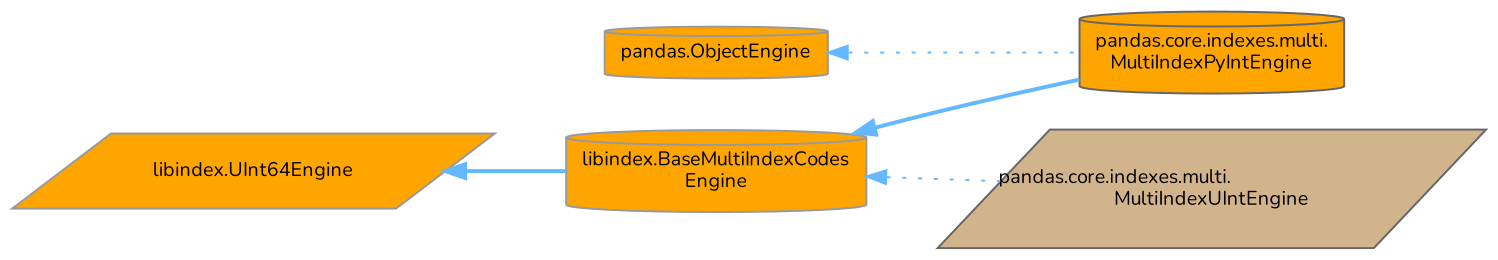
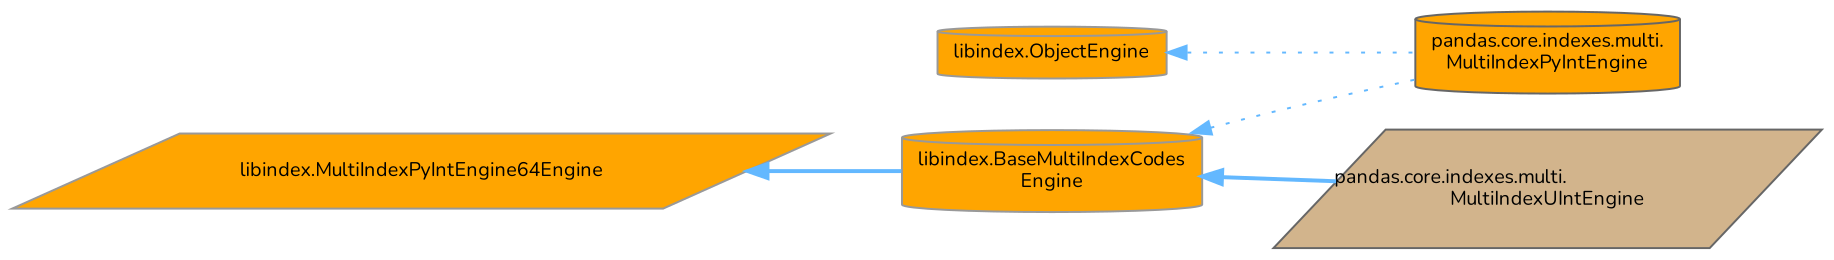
node "pandas.ObjectEngine": label "pandas.ObjectEngine" -> "libindex.ObjectEngine"
edge "pandas.core.indexes.multi. MultiIndexPyIntEngine" -> "libindex.BaseMultiIndexCodes Engine": style bold -> dotted
node "libindex.UInt64Engine": label "libindex.UInt64Engine" -> "libindex.MultiIndexPyIntEngine64Engine"
edge "pandas.core.indexes.multi. MultiIndexUIntEngine" -> "libindex.BaseMultiIndexCodes Engine": style dotted -> bold
